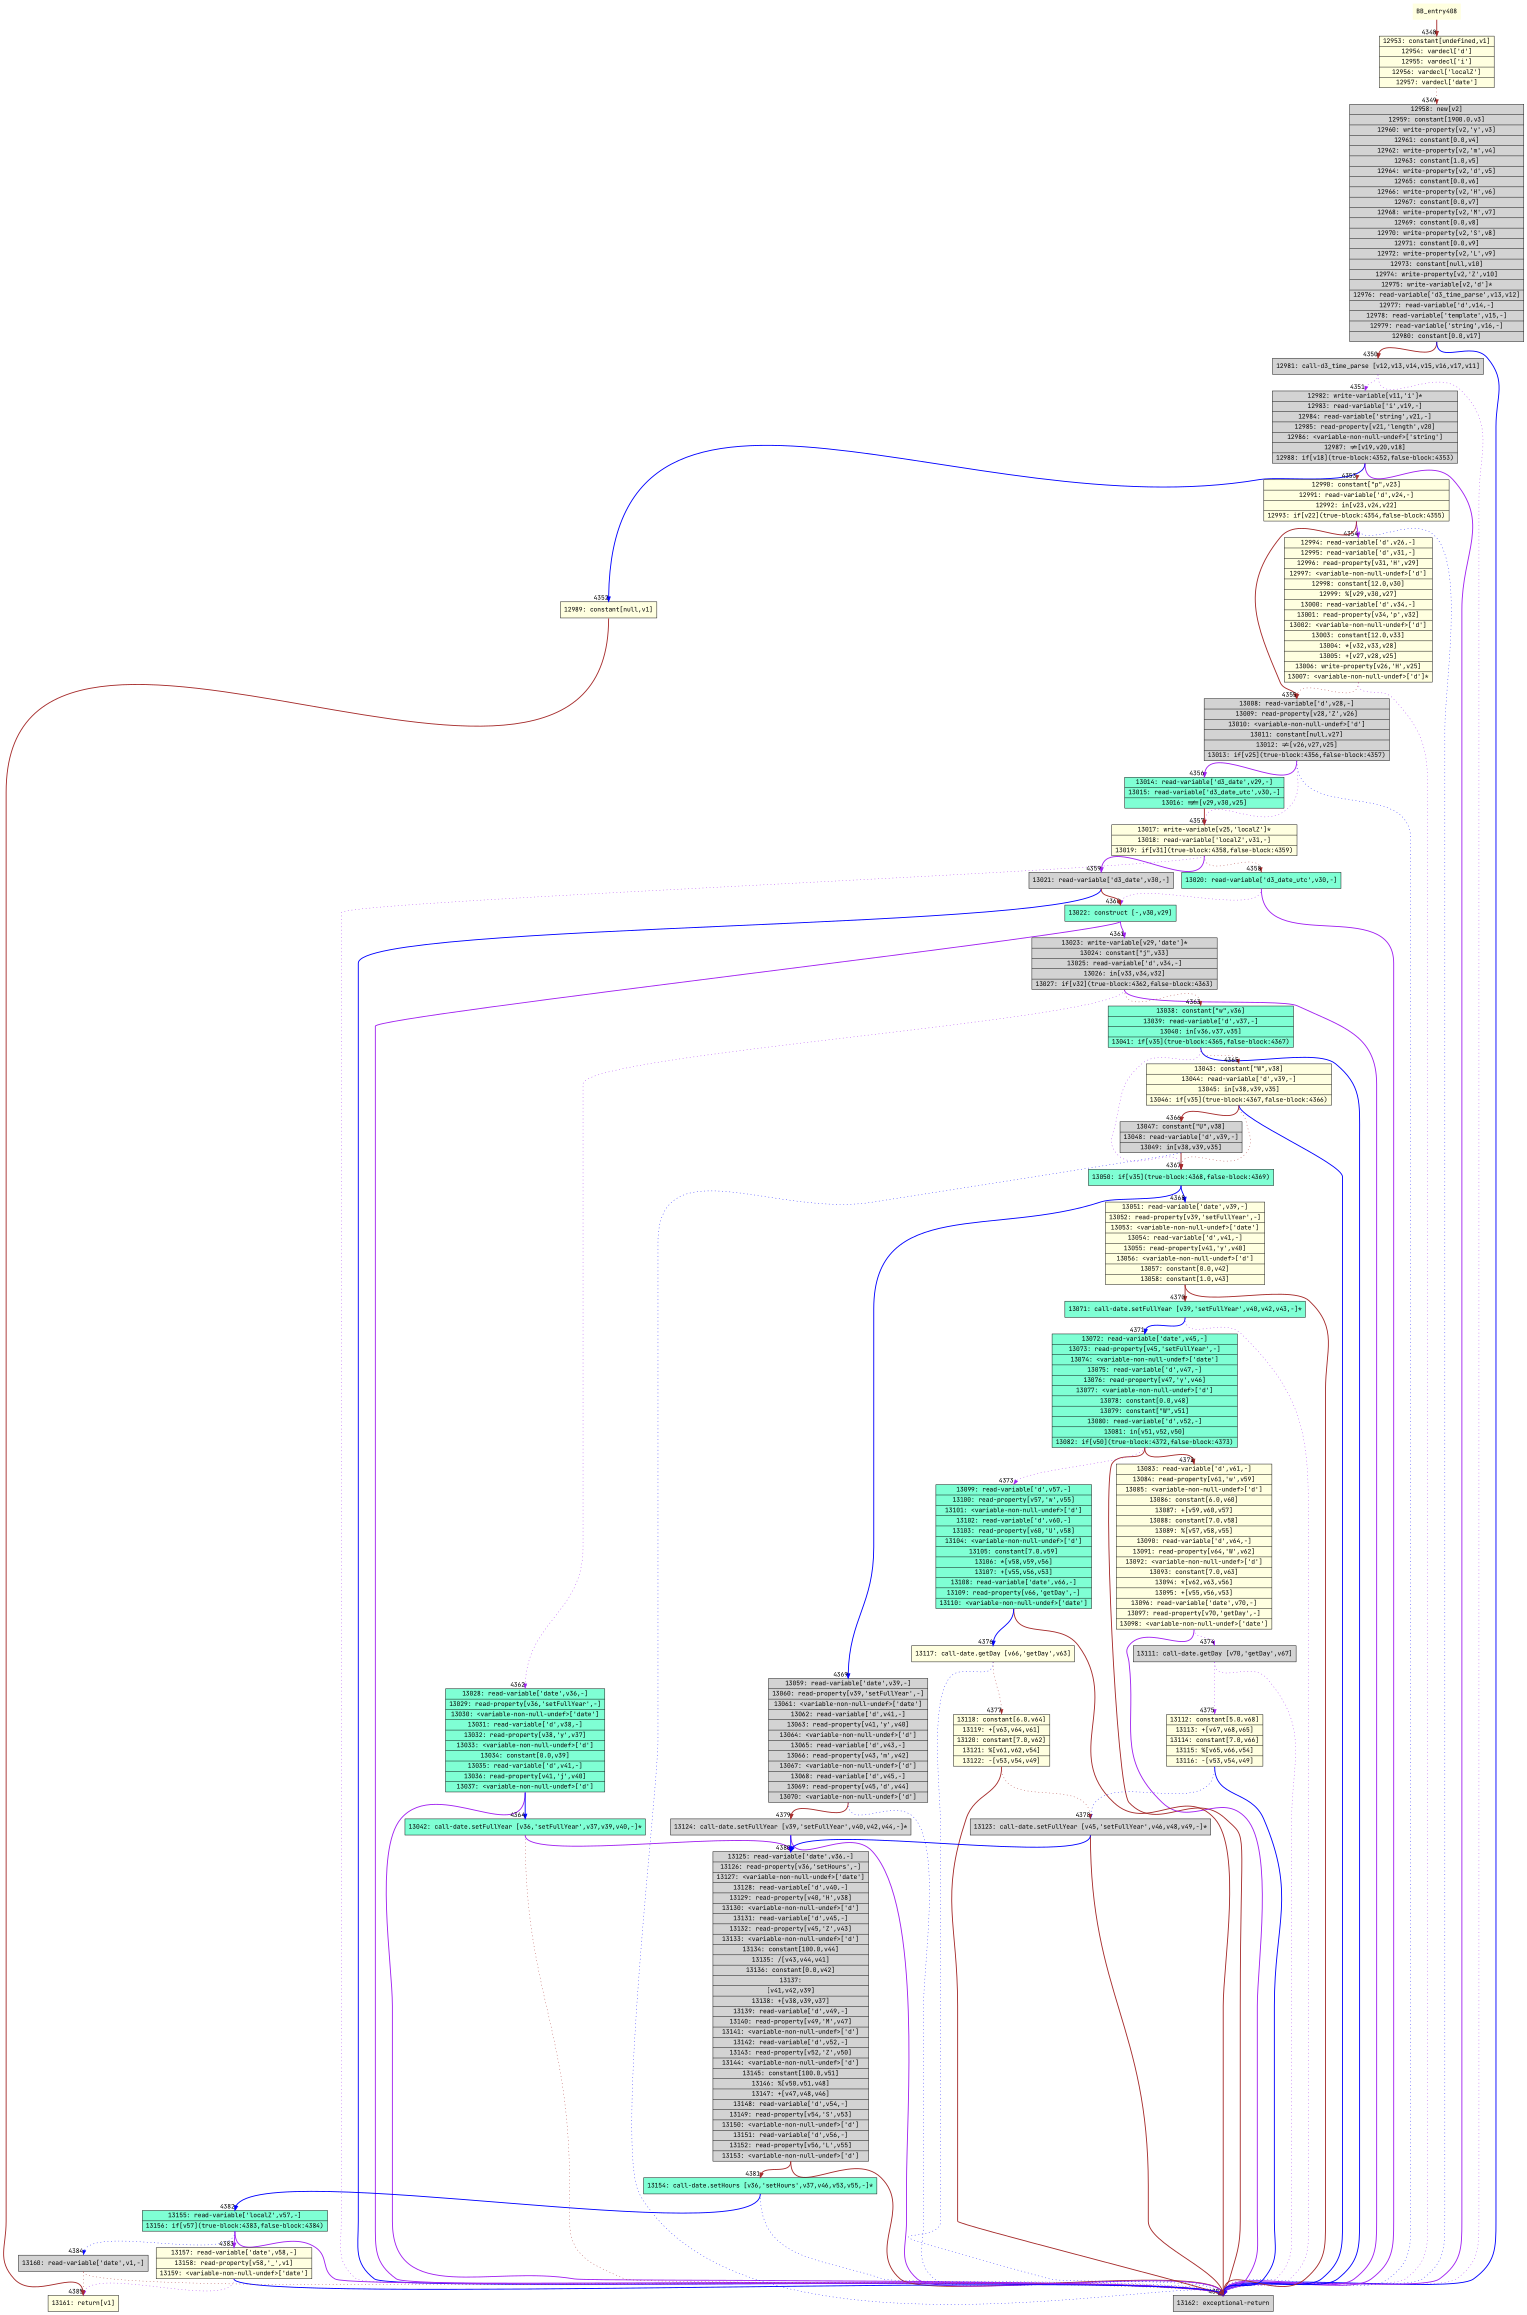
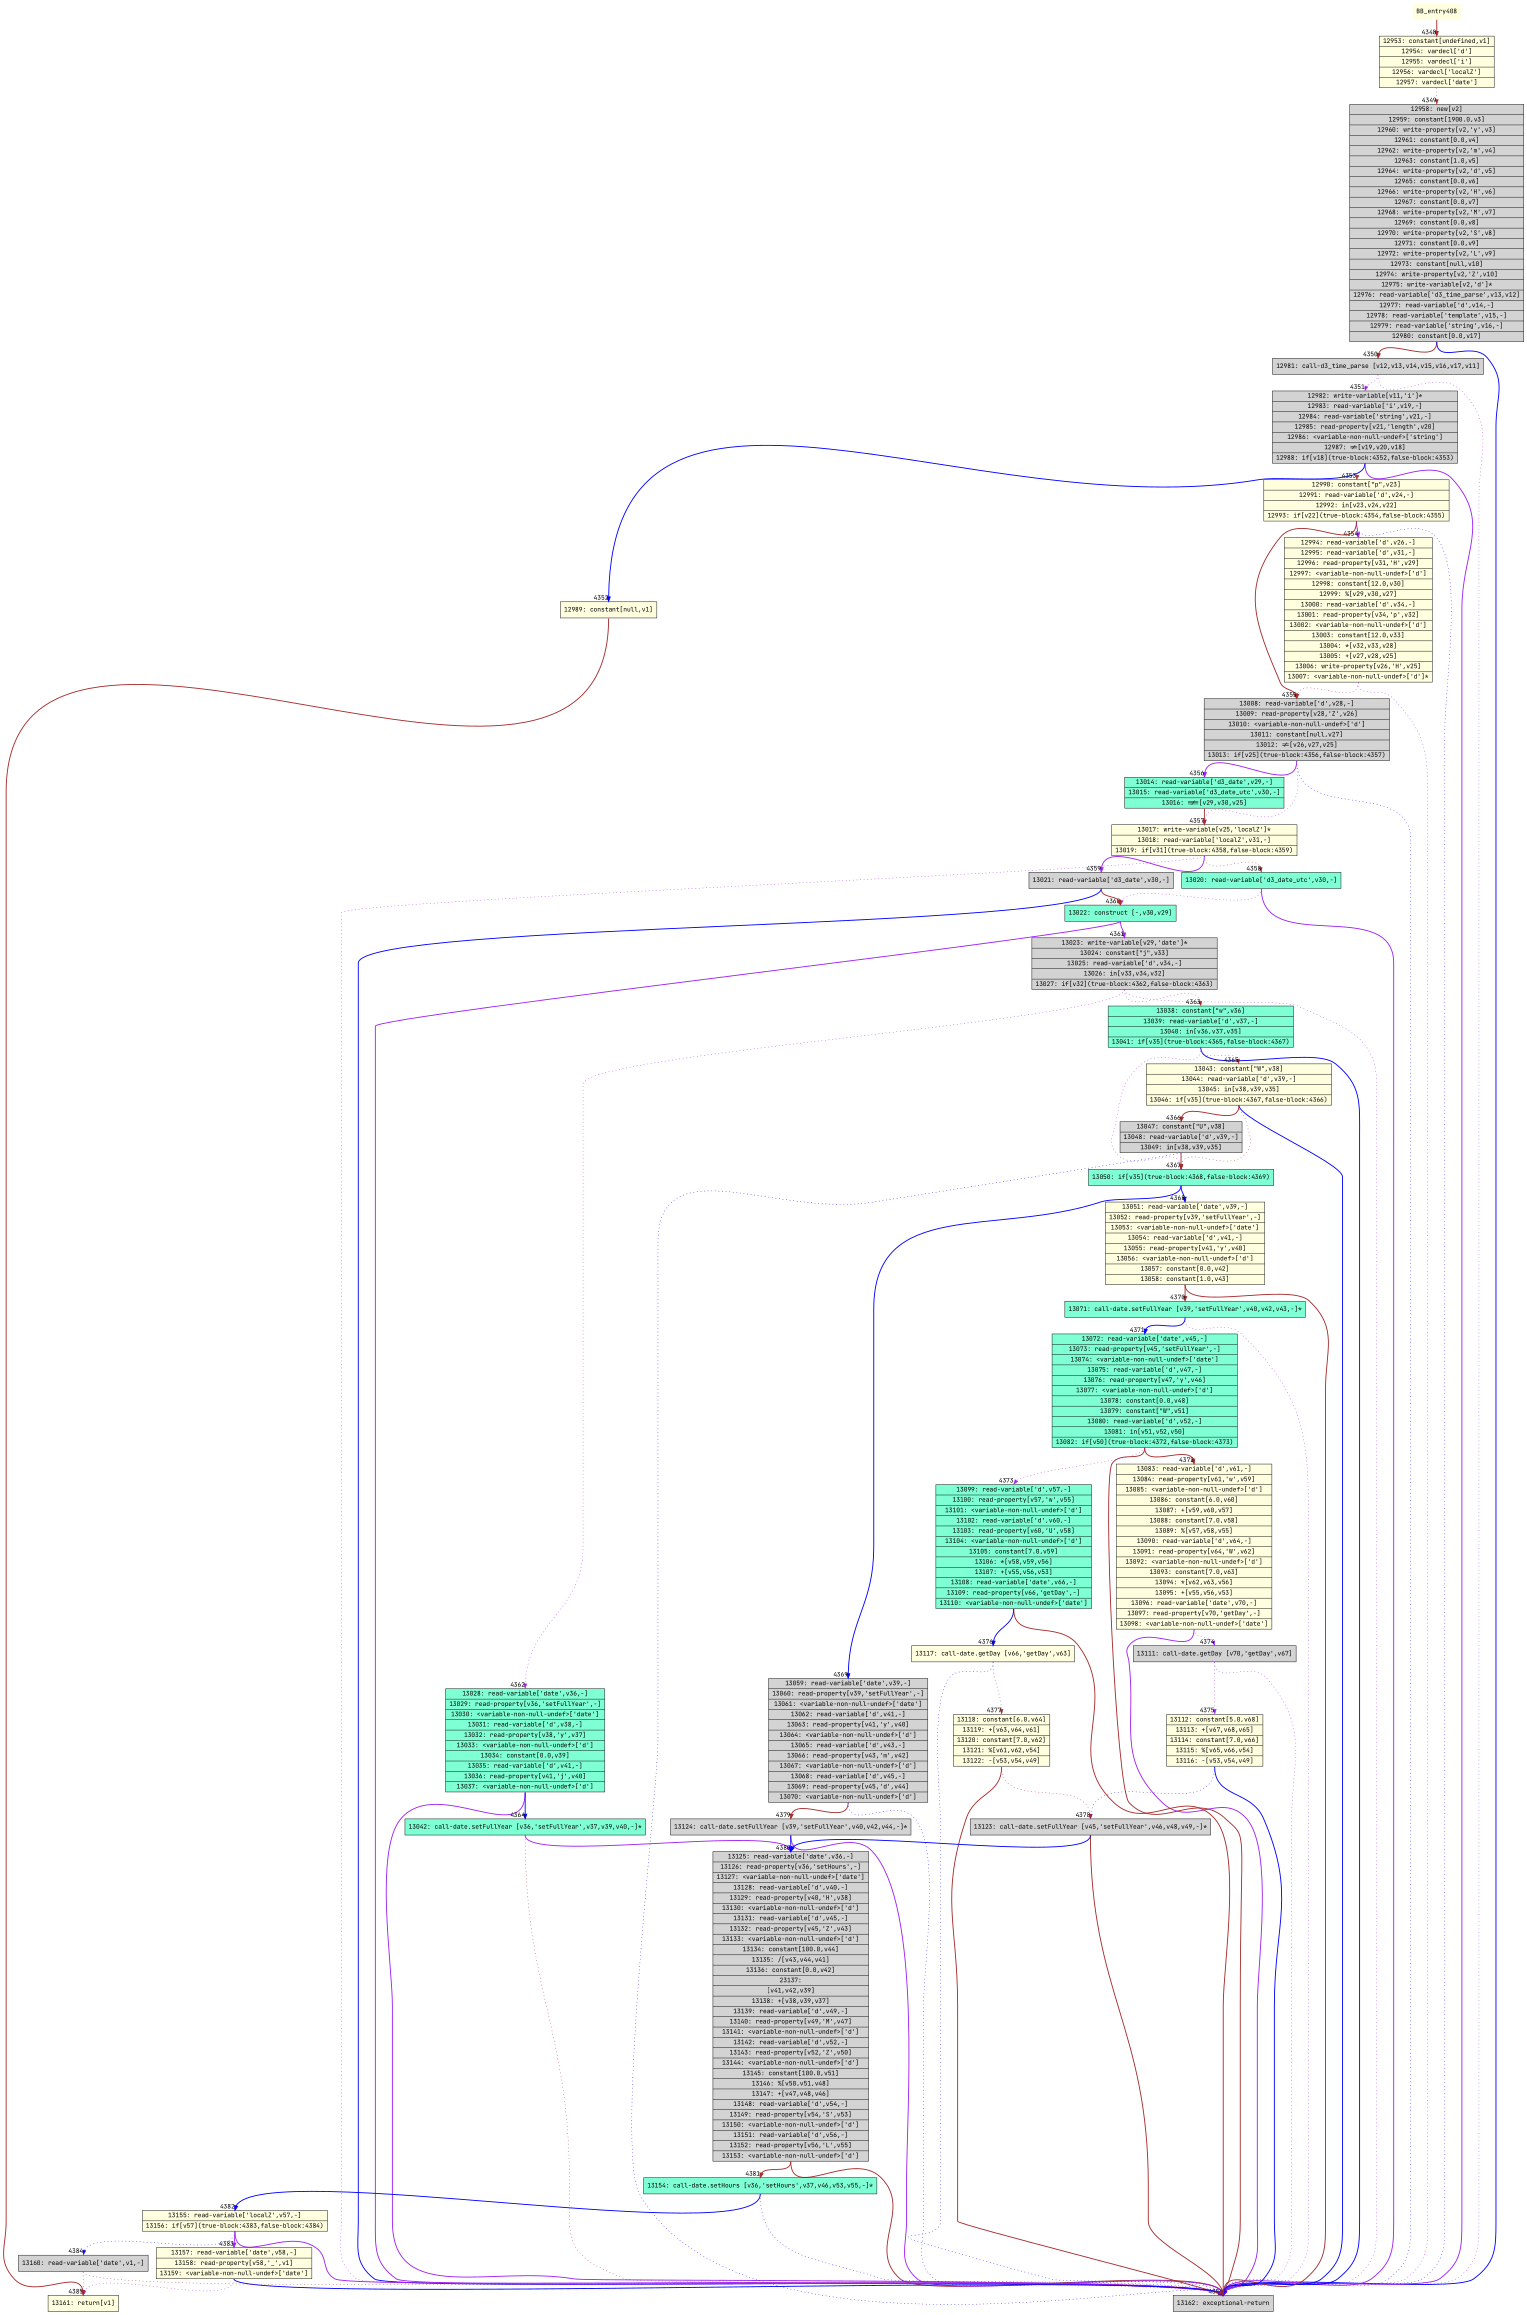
edge "13023: write-variable[v29,'date']*" -> "13162: exceptional-return": style bold -> dotted
node "13125: read-variable['date',v36,-]": text "13137:" -> "23137:"
node "13155: read-variable['localZ',v57,-]": fillcolor aquamarine -> lightyellow
